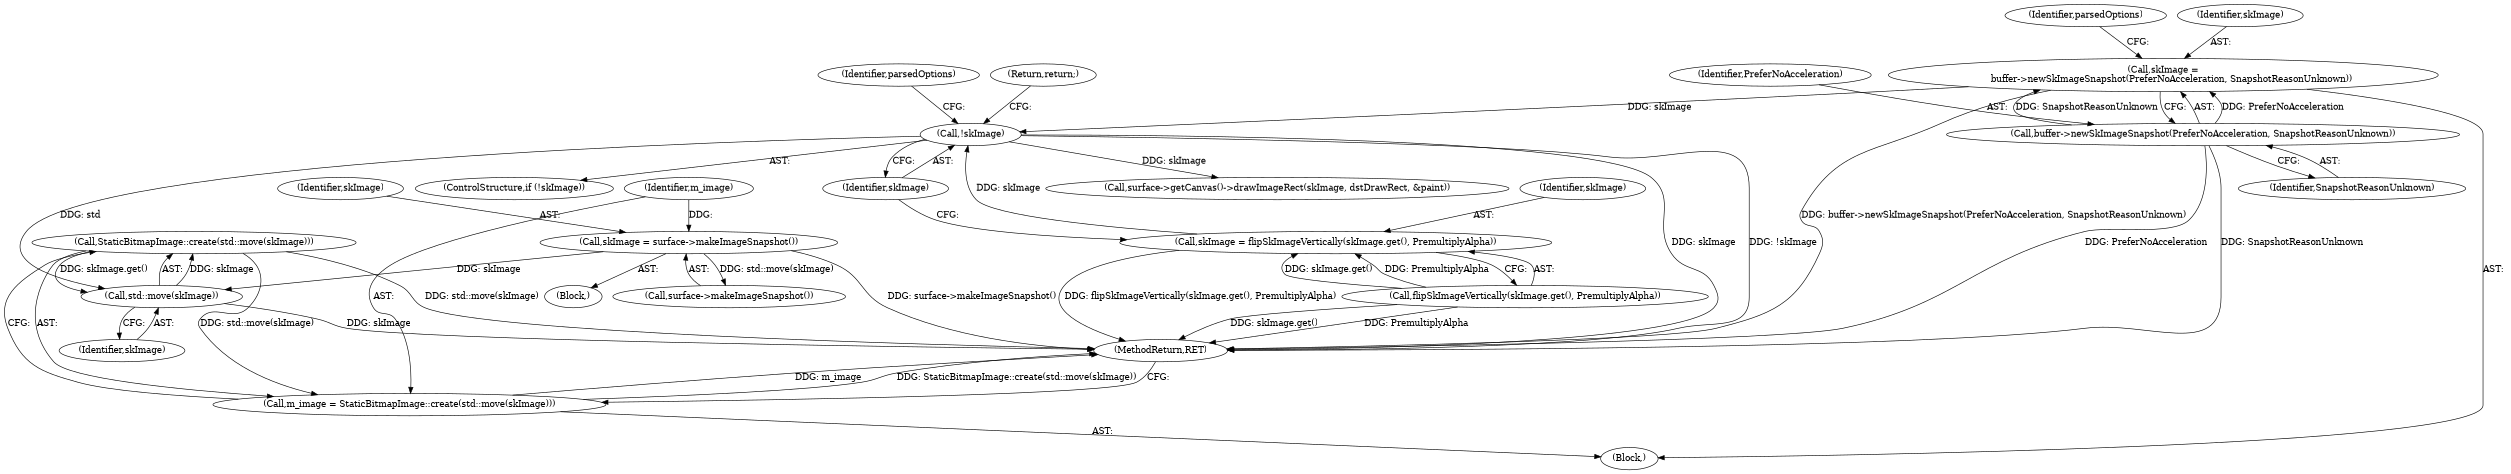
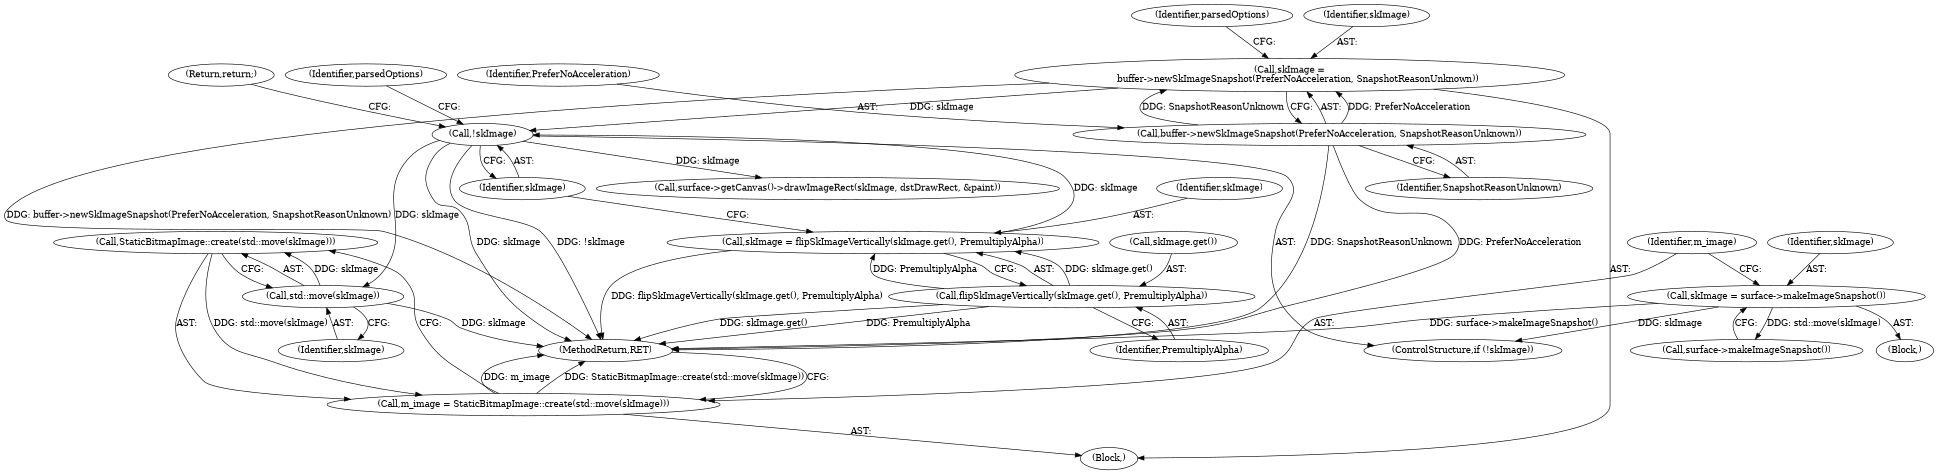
edge "(Call,!skImage)" -> "(Call,std::move(skImage))": label "DDG: std" -> "DDG: skImage"
edge "(Identifier,m_image)" -> "(Call,skImage = surface->makeImageSnapshot())": label "DDG: " -> "CFG: "
node "(Call,skImage.get())": added
edge "(Call,StaticBitmapImage::create(std::move(skImage)))" -> "(Call,std::move(skImage))": label "DDG: skImage.get()" -> "CFG: "
edge "(Call,skImage = surface->makeImageSnapshot())" -> "(Call,std::move(skImage))": now "(Call,skImage = surface->makeImageSnapshot())" -> "(ControlStructure,if (!skImage))"
edge "(Call,surface->makeImageSnapshot())" -> "(Call,skImage = surface->makeImageSnapshot())": label "AST: " -> "CFG: "
edge "(Call,StaticBitmapImage::create(std::move(skImage)))" -> "(MethodReturn,RET)": removed, label "DDG: std::move(skImage)"
node "(Identifier,PremultiplyAlpha)": added
